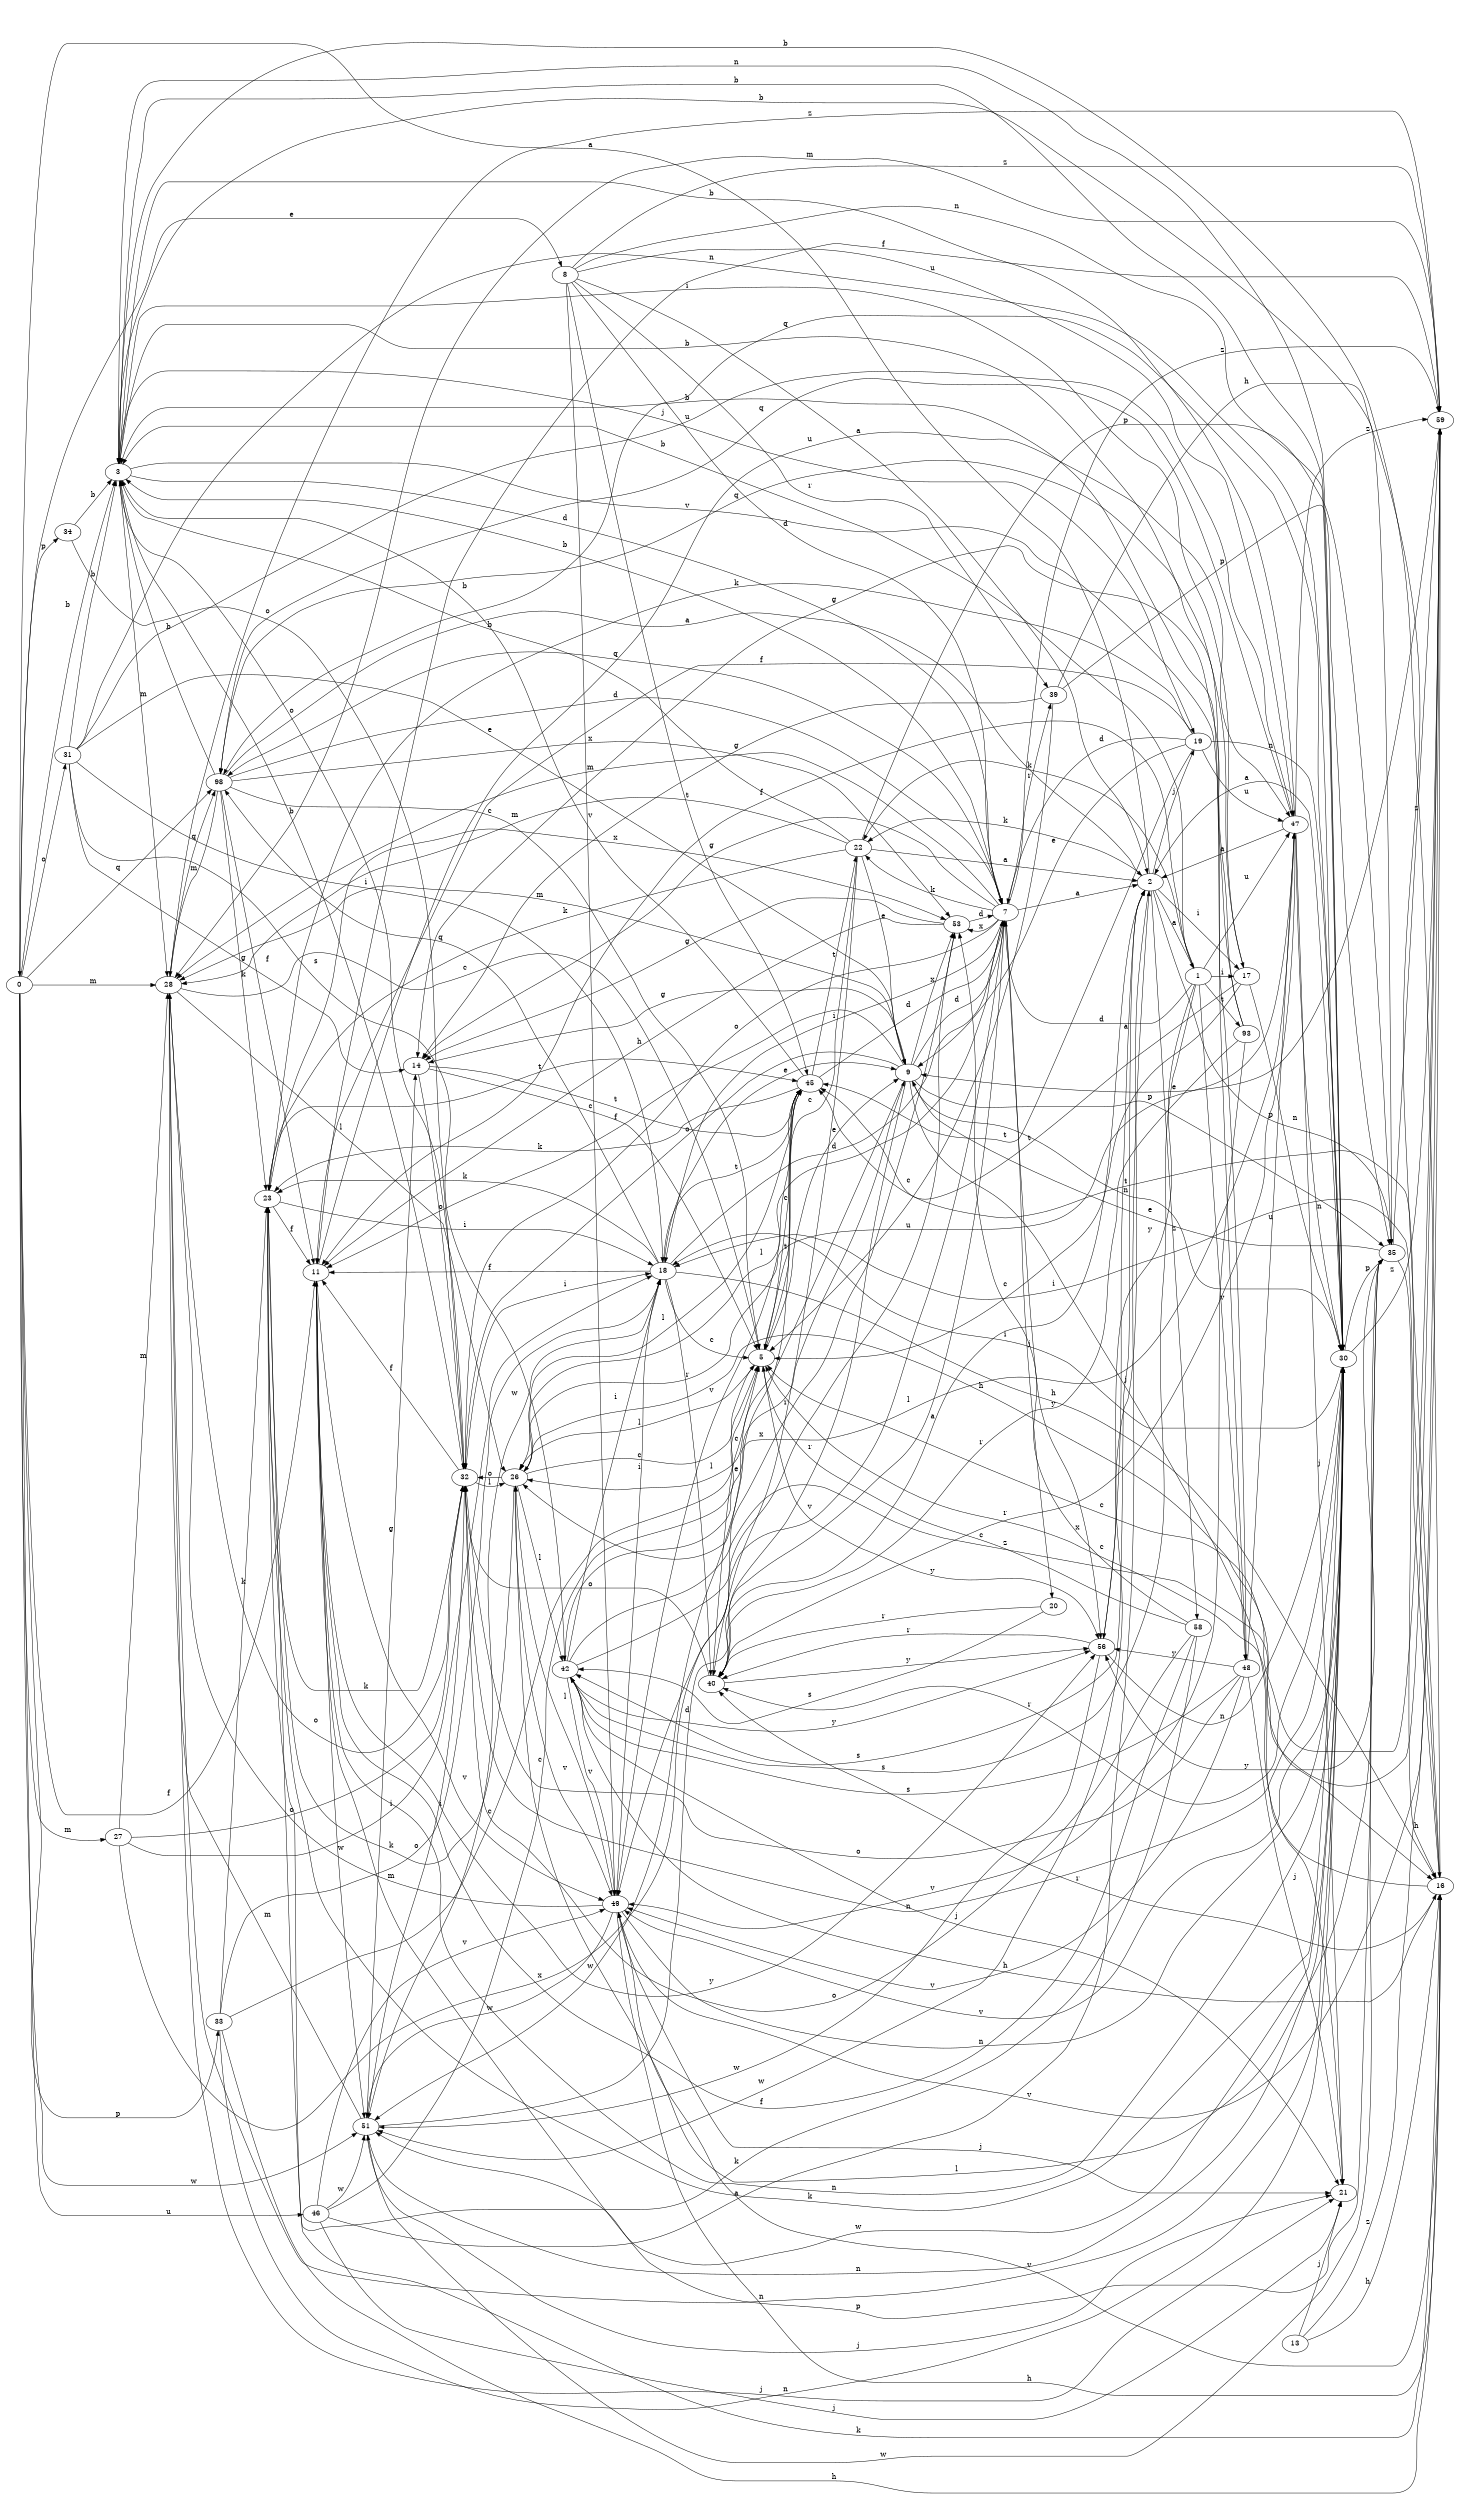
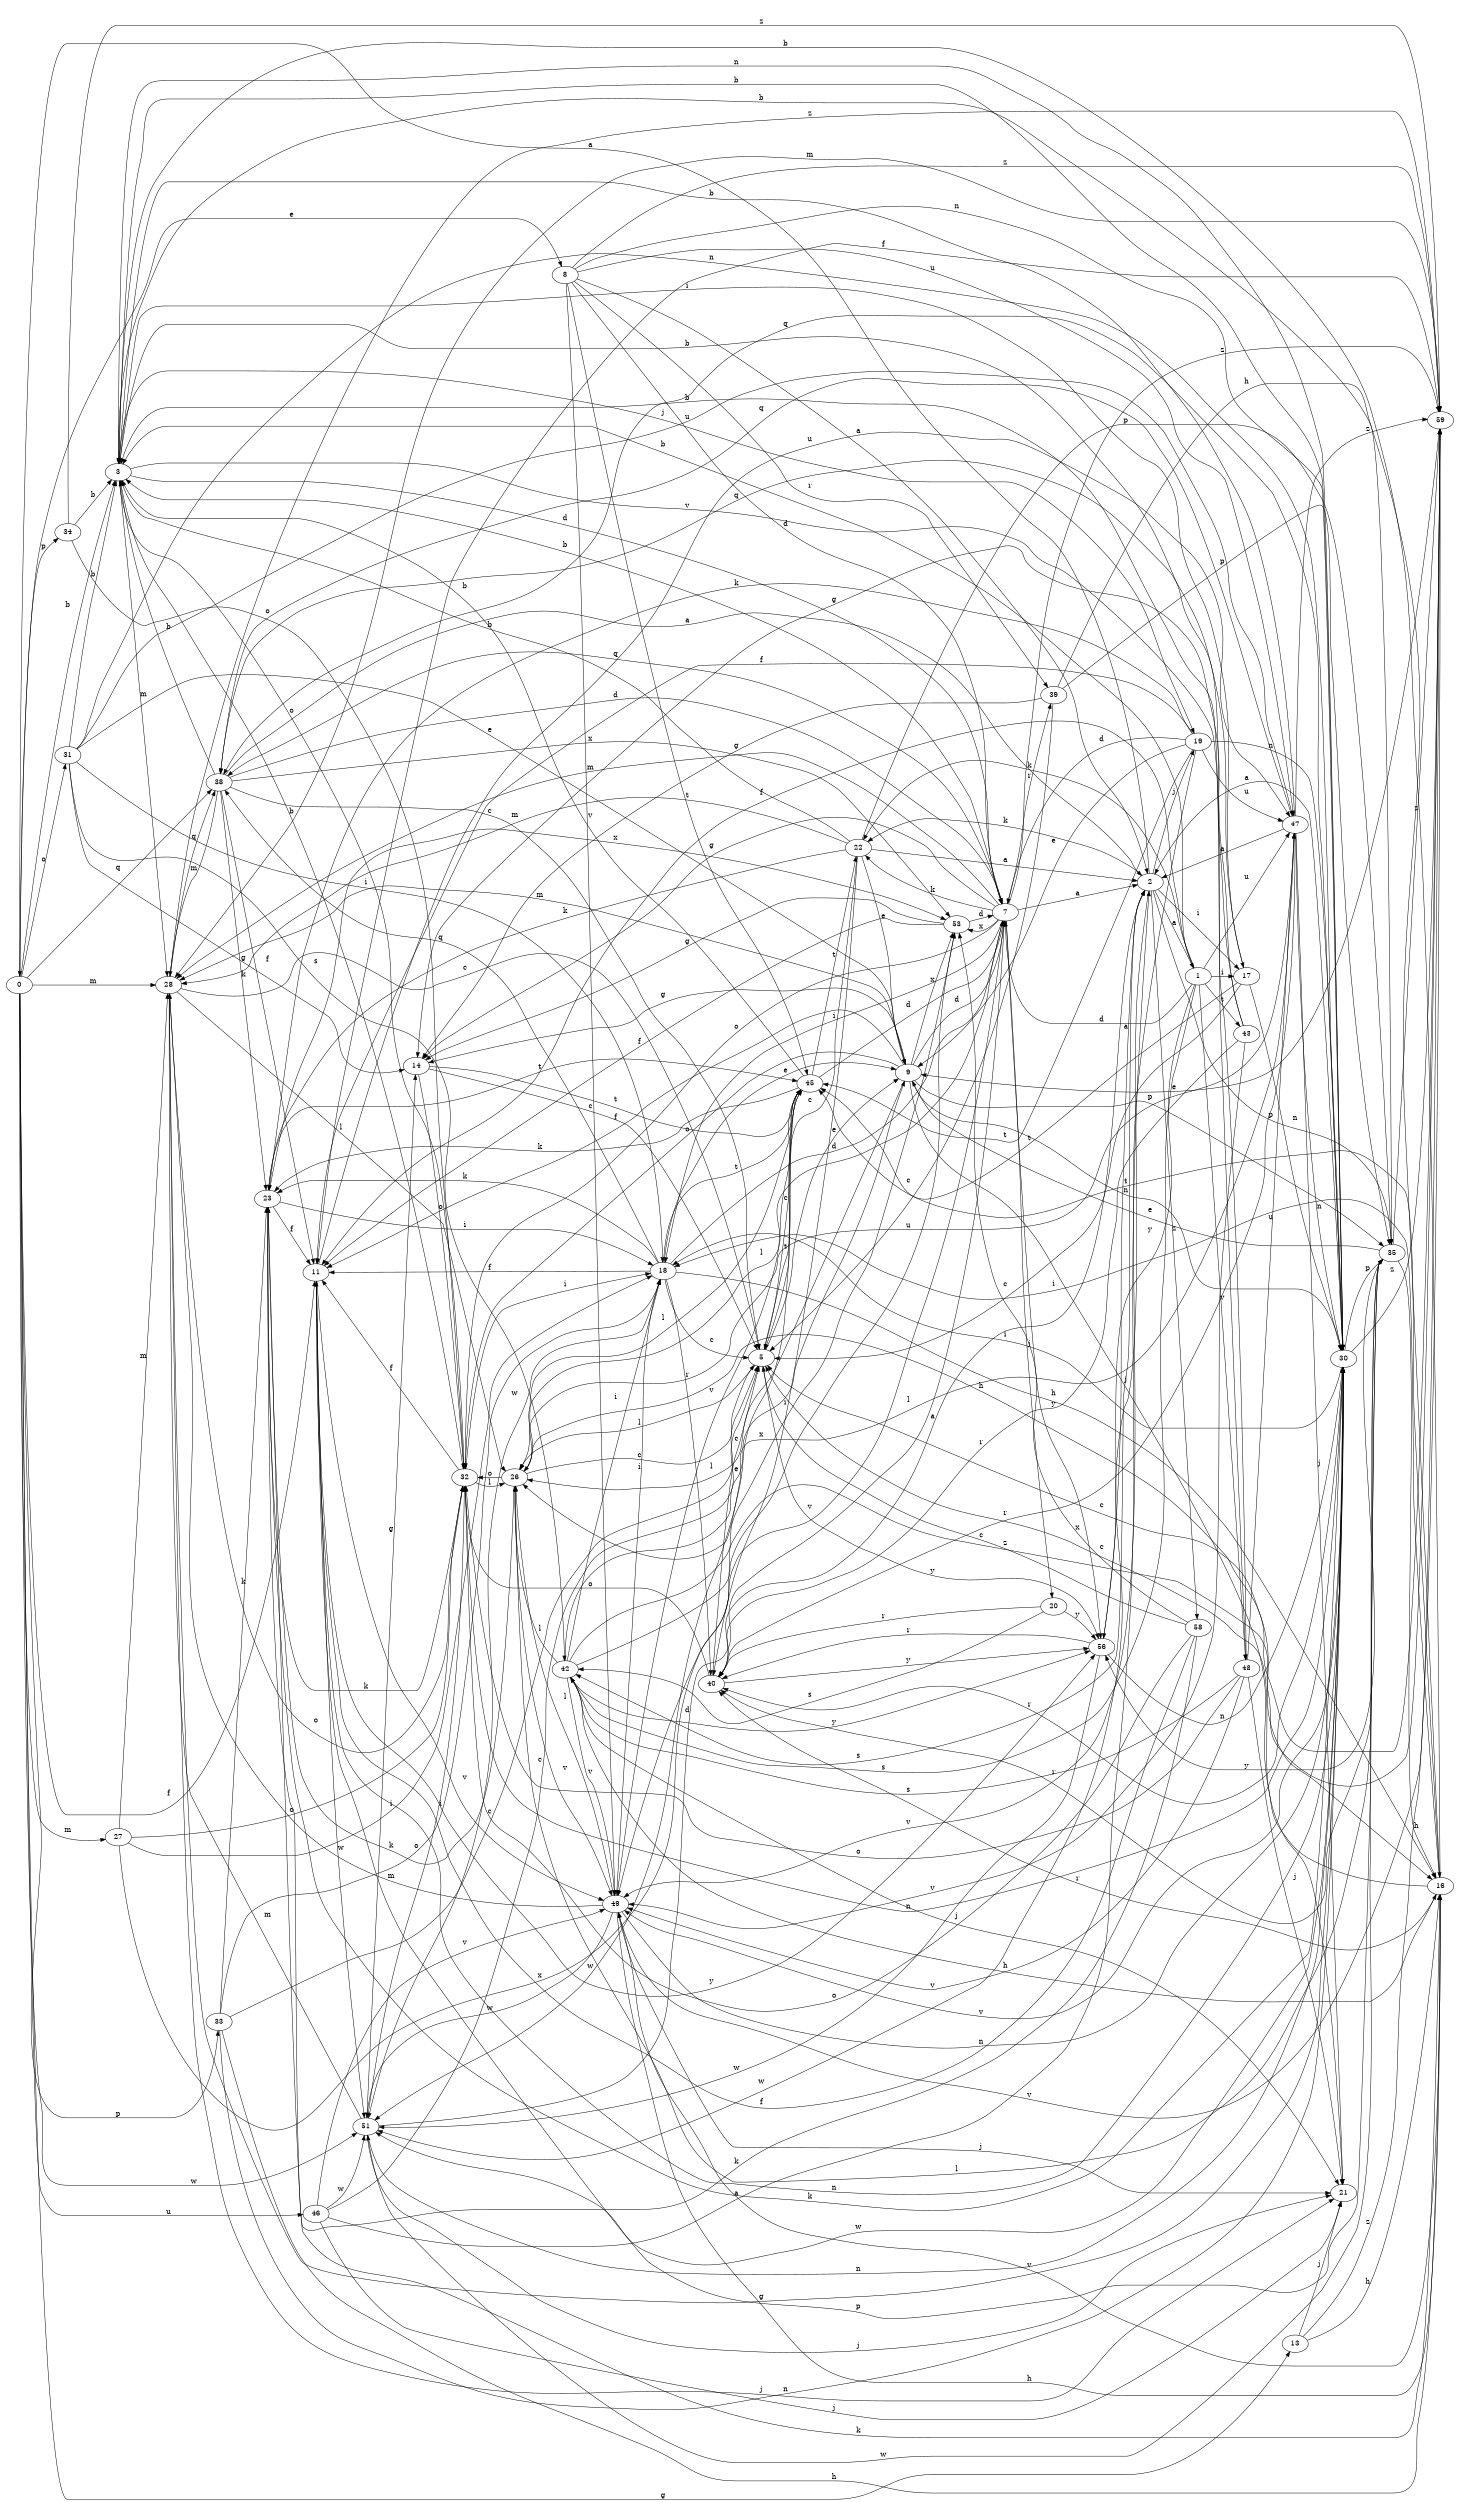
edge "34" -> "59": added, label "z"
node "98": label "98" -> "38"
node "93": label "93" -> "43"
edge "53" -> "11": label "h" -> "f"
edge "9" -> "40": now "35" -> "40"
edge "26" -> "42": reversed
edge "48" -> "56": now "20" -> "56"
edge "19" -> "49": added, label "v"
edge "28" -> "30": label "n" -> "g"
edge "0" -> "13": added, label "g"
